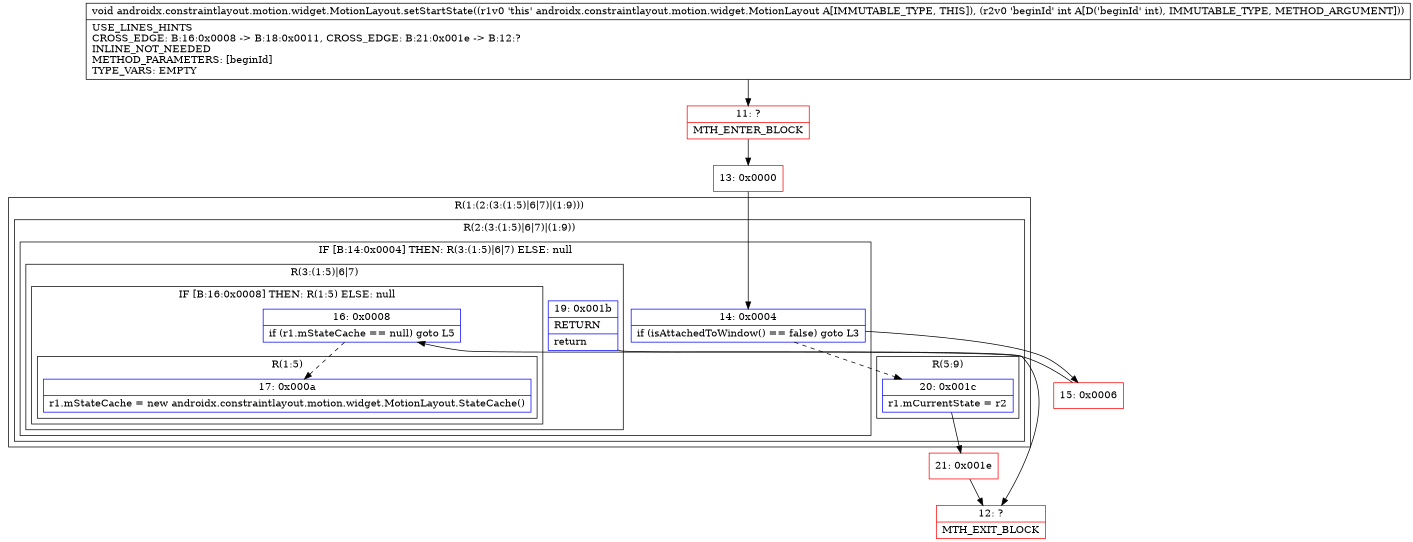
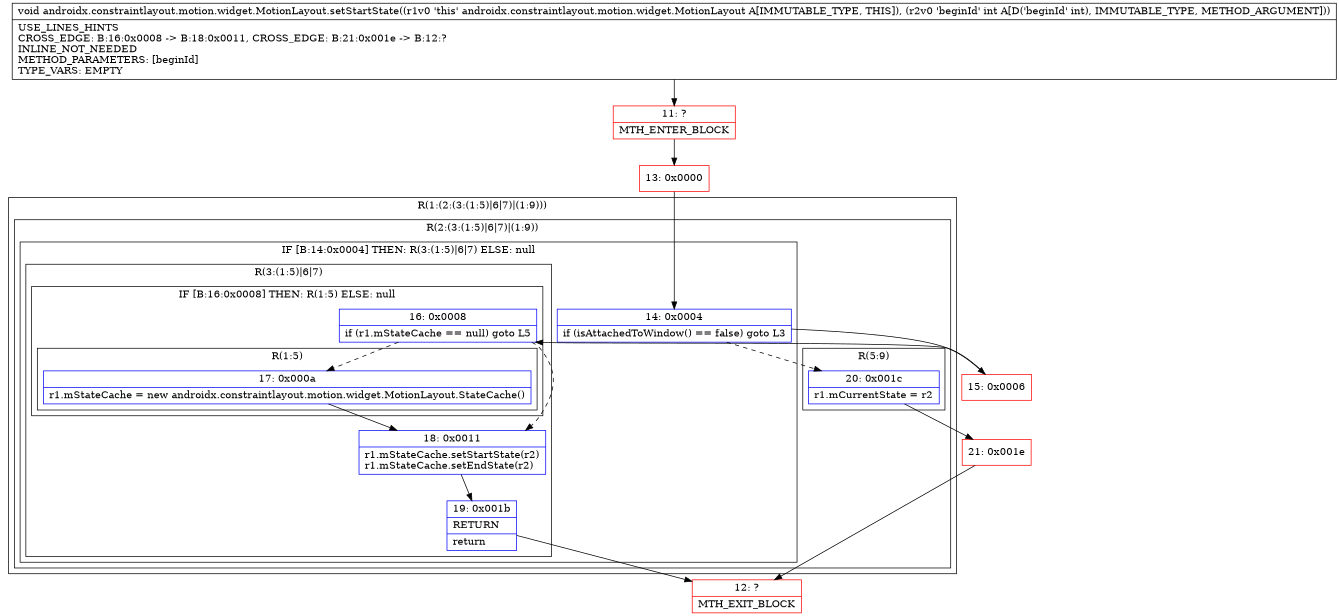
node "18: 0x0011": added
